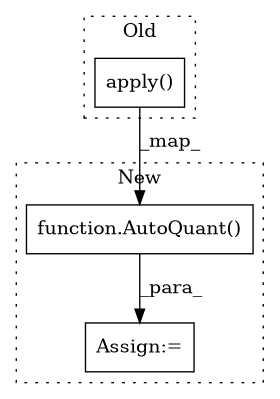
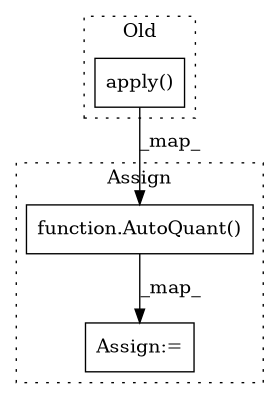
cluster "New": label "New" -> "Assign"
edge "function.AutoQuant()" -> "Assign:=": label "_para_" -> "_map_"
